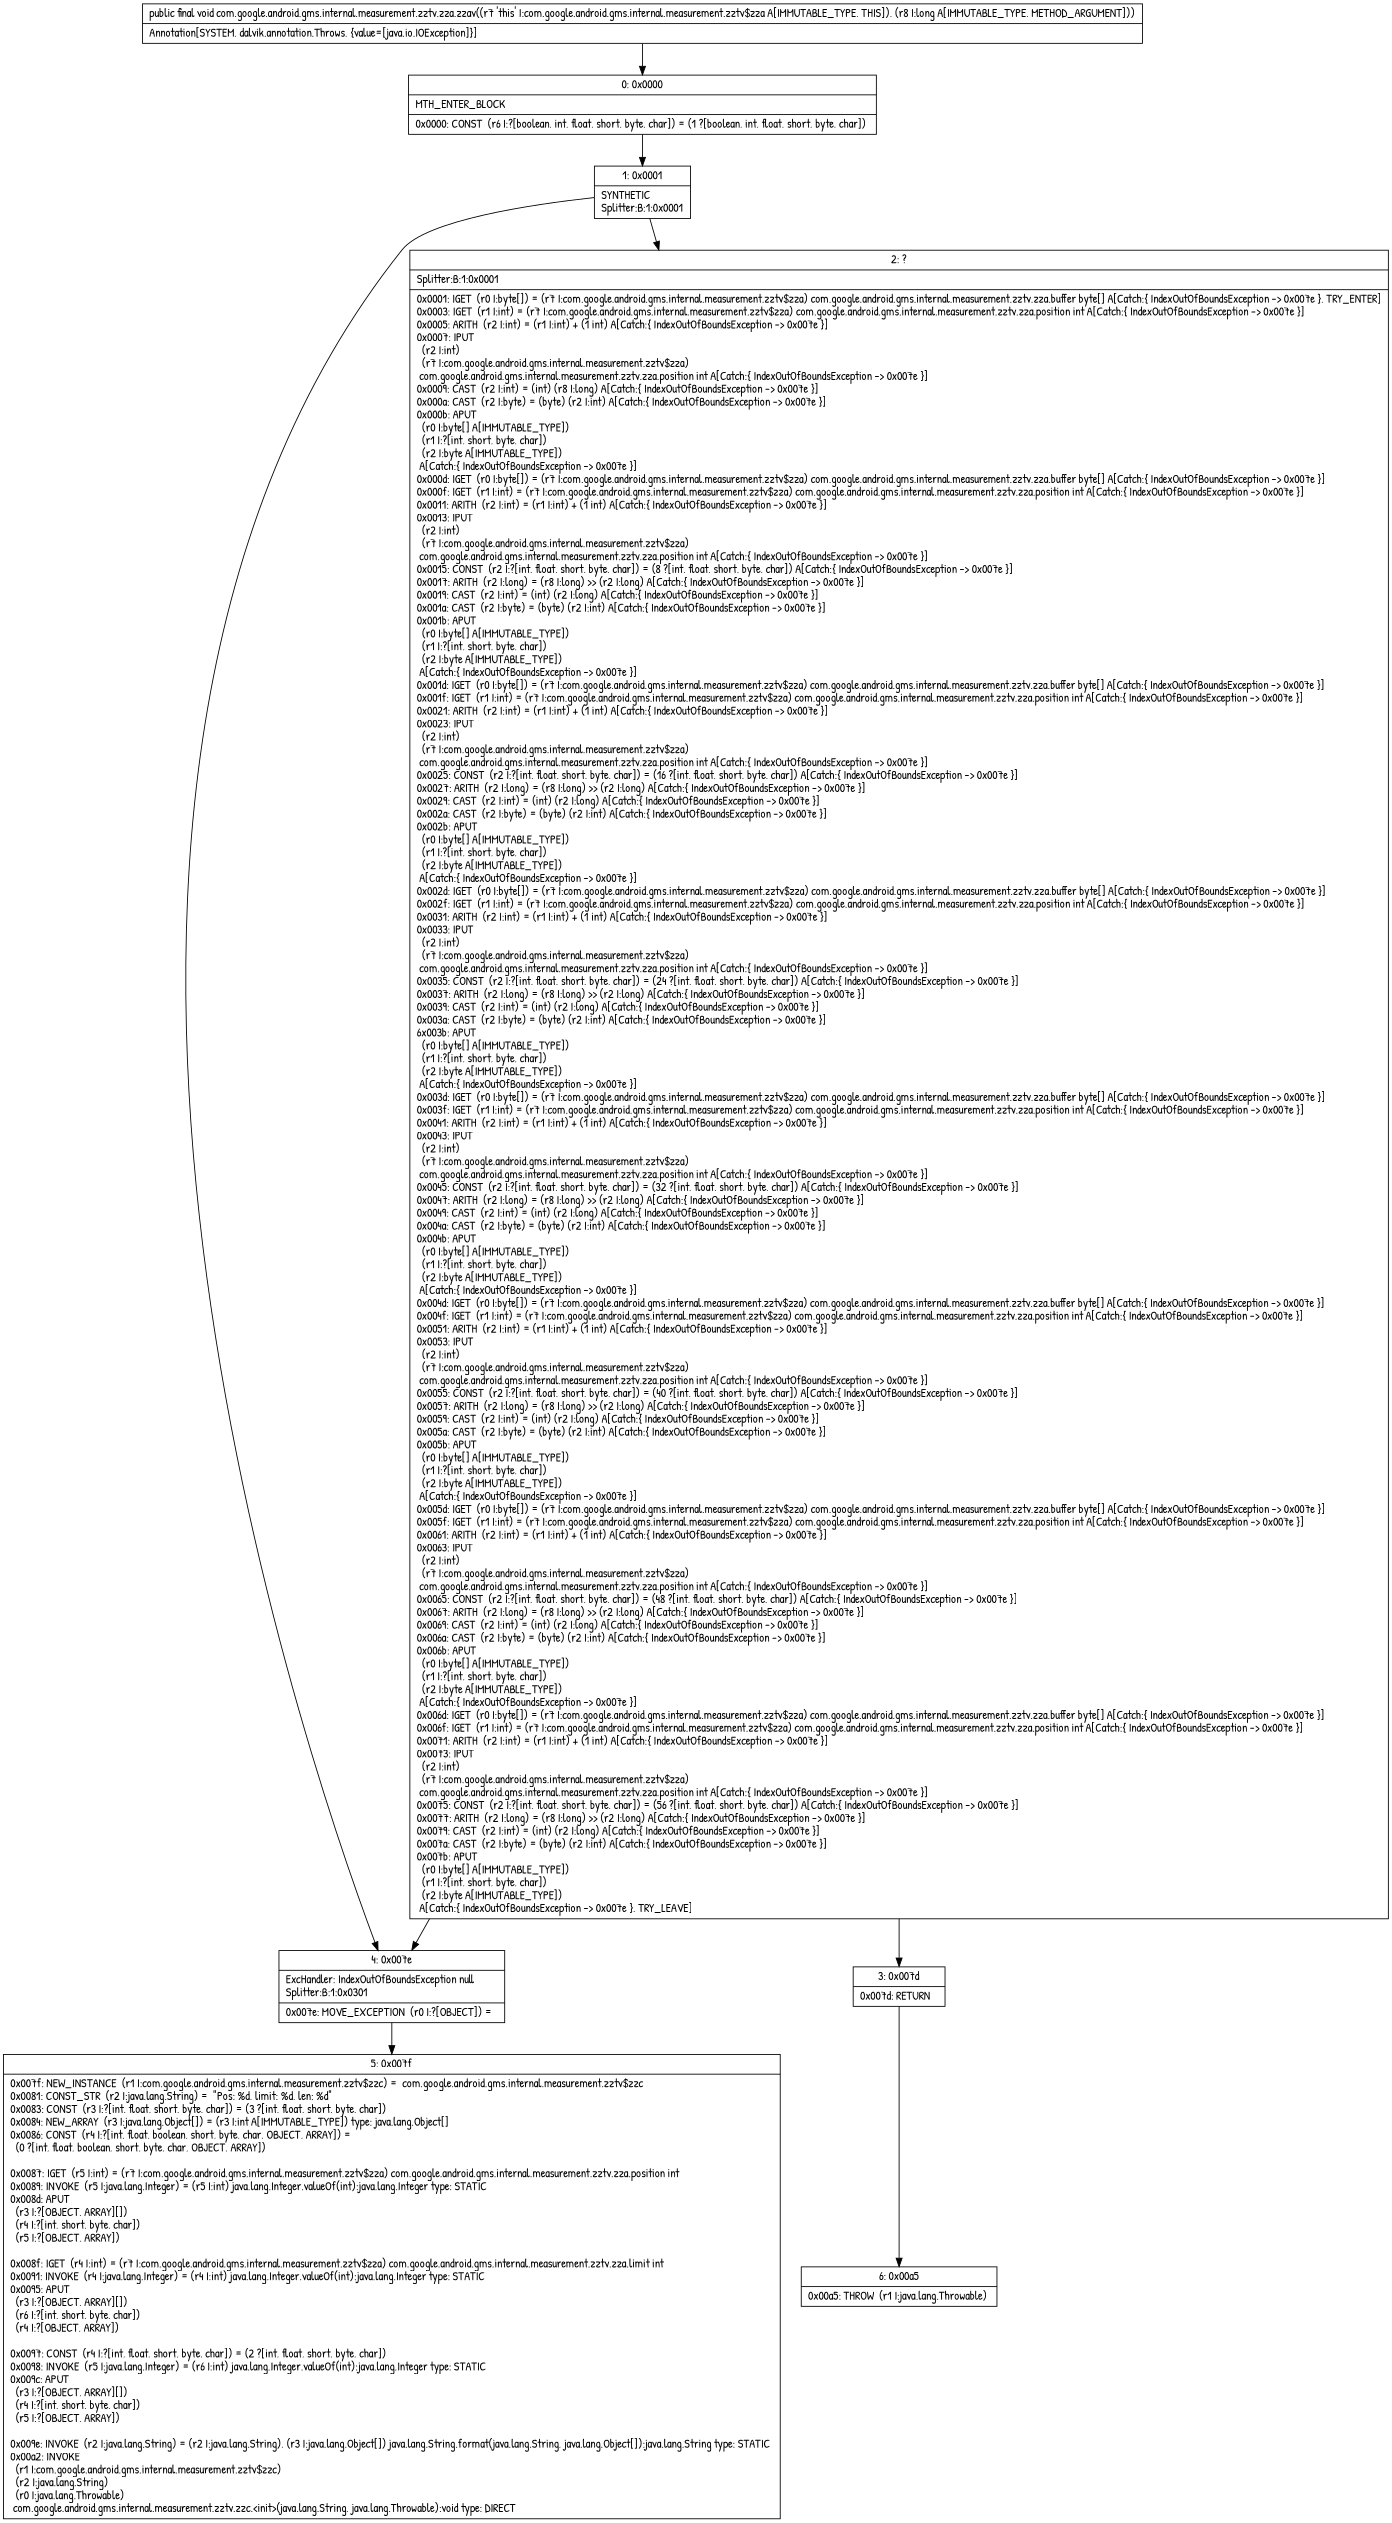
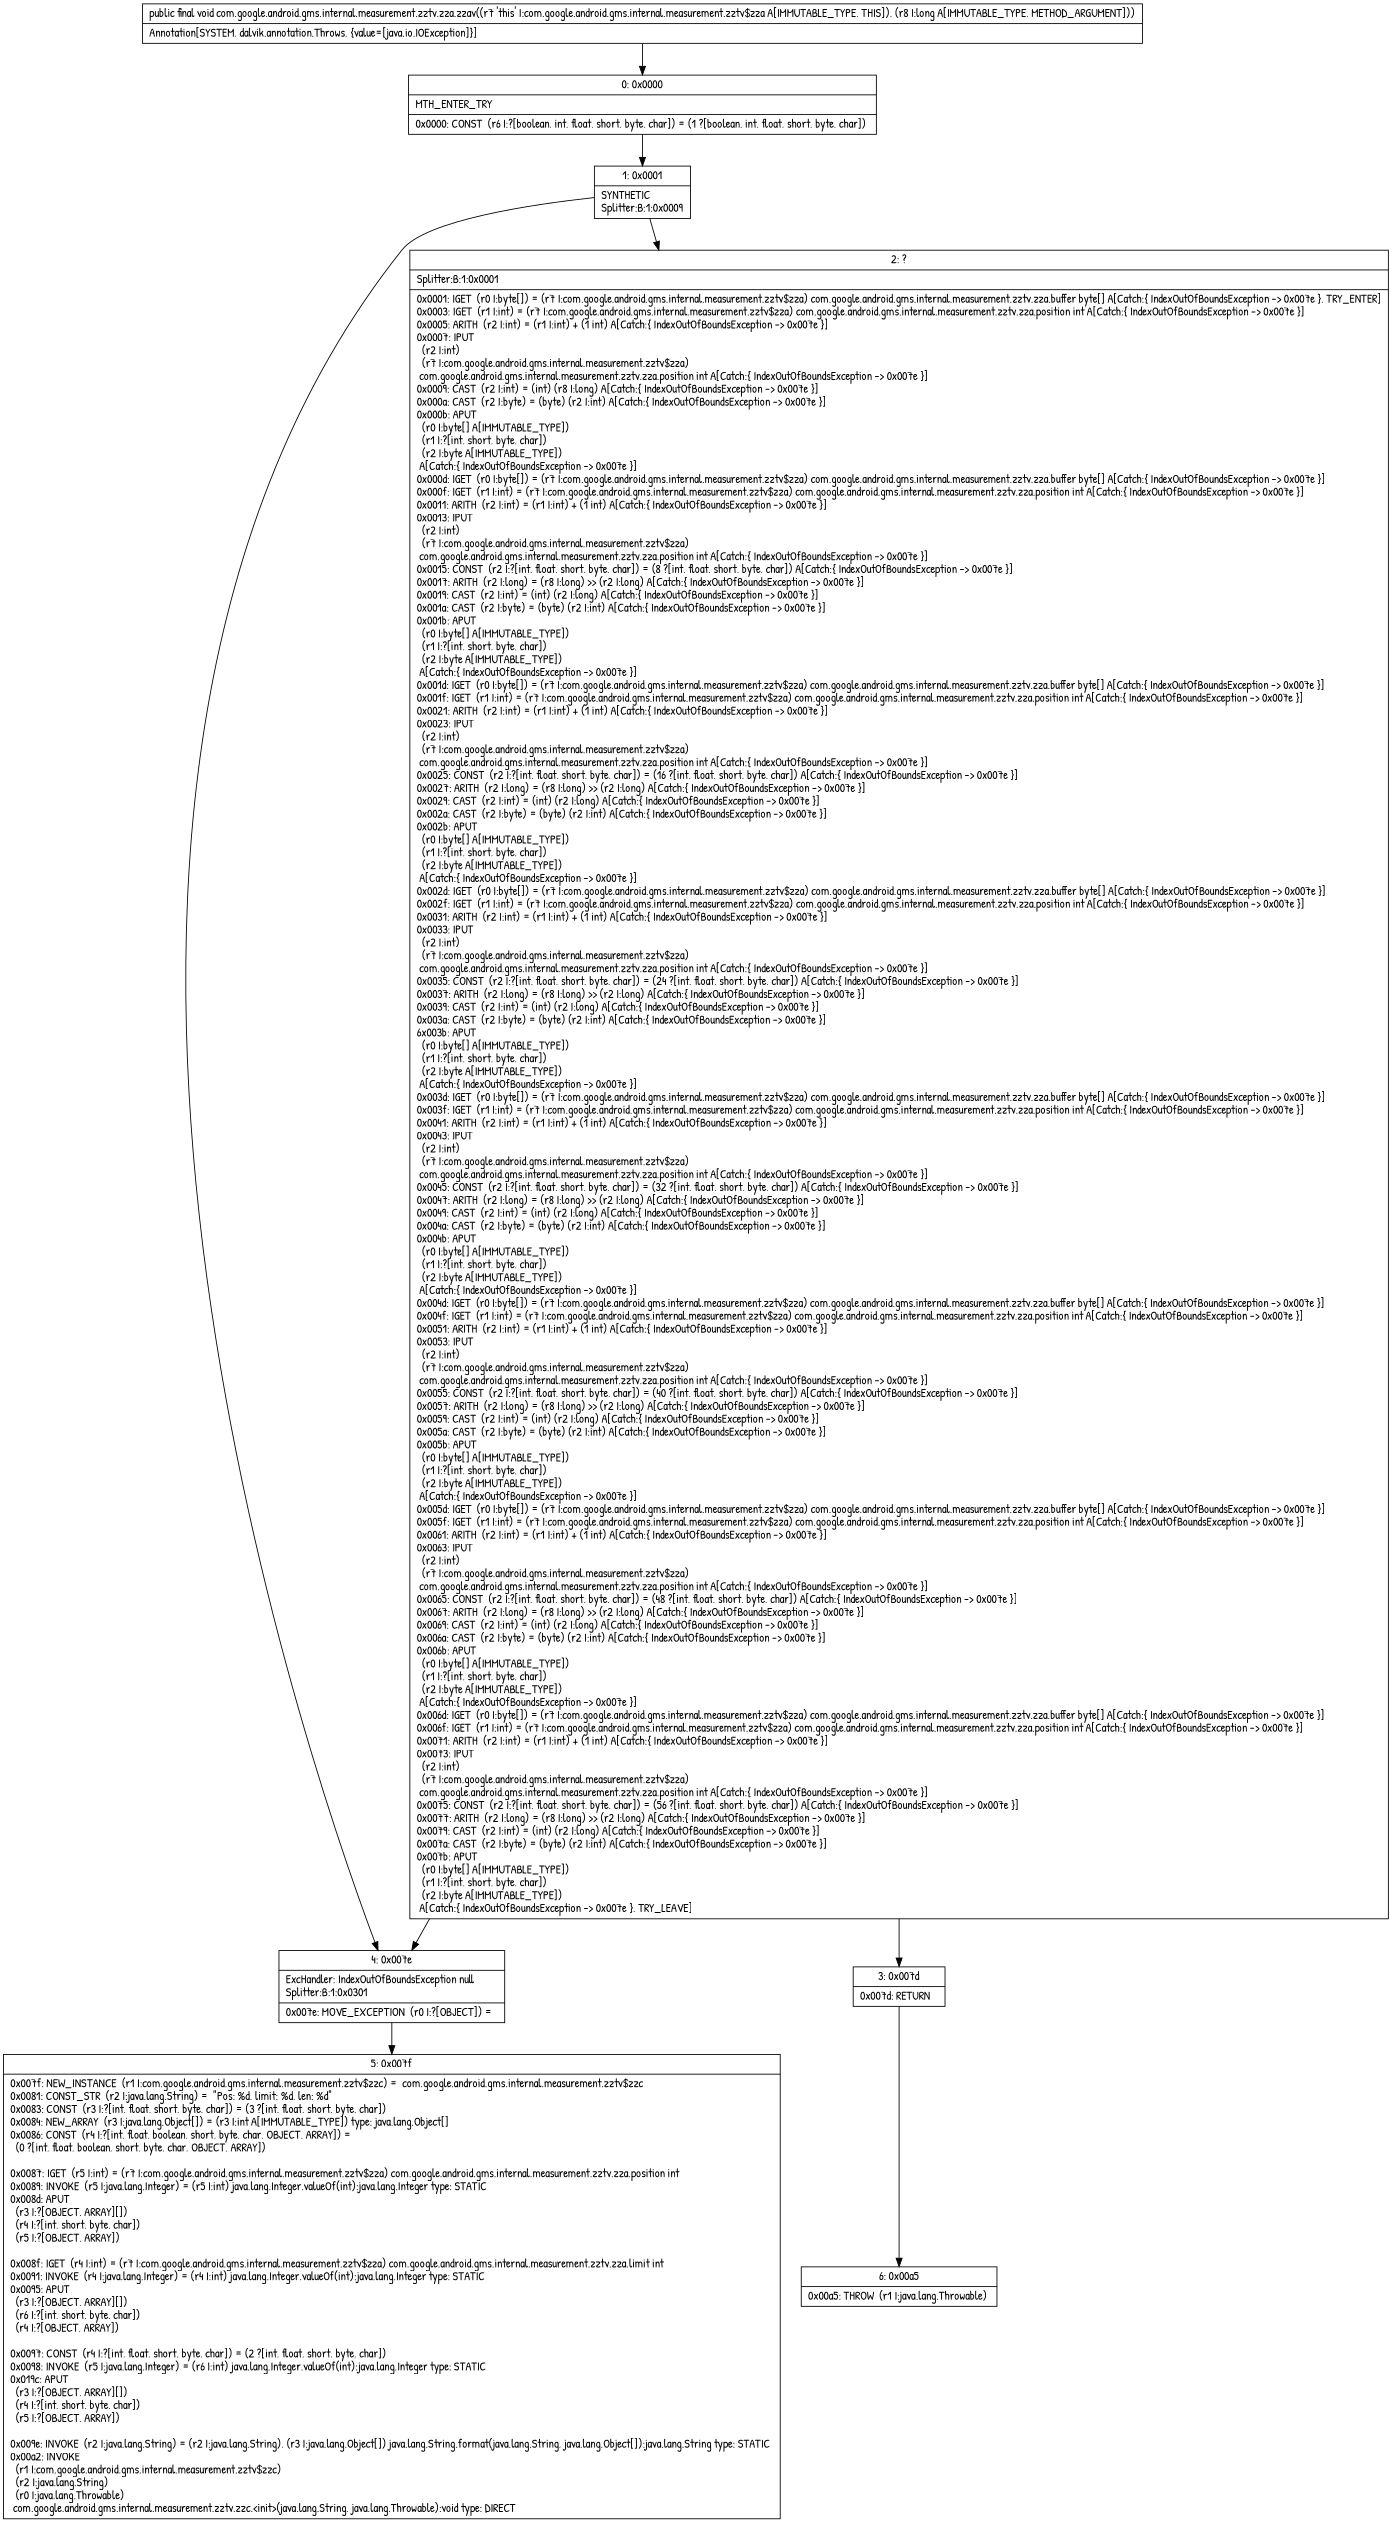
node "0: 0x0000": text "MTH_ENTER_BLOCK" -> "MTH_ENTER_TRY"
node "1: 0x0001": text "Splitter:B:1:0x0001" -> "Splitter:B:1:0x0009"
node "5: 0x007f": text "0x009c: APUT" -> "0x019c: APUT"
